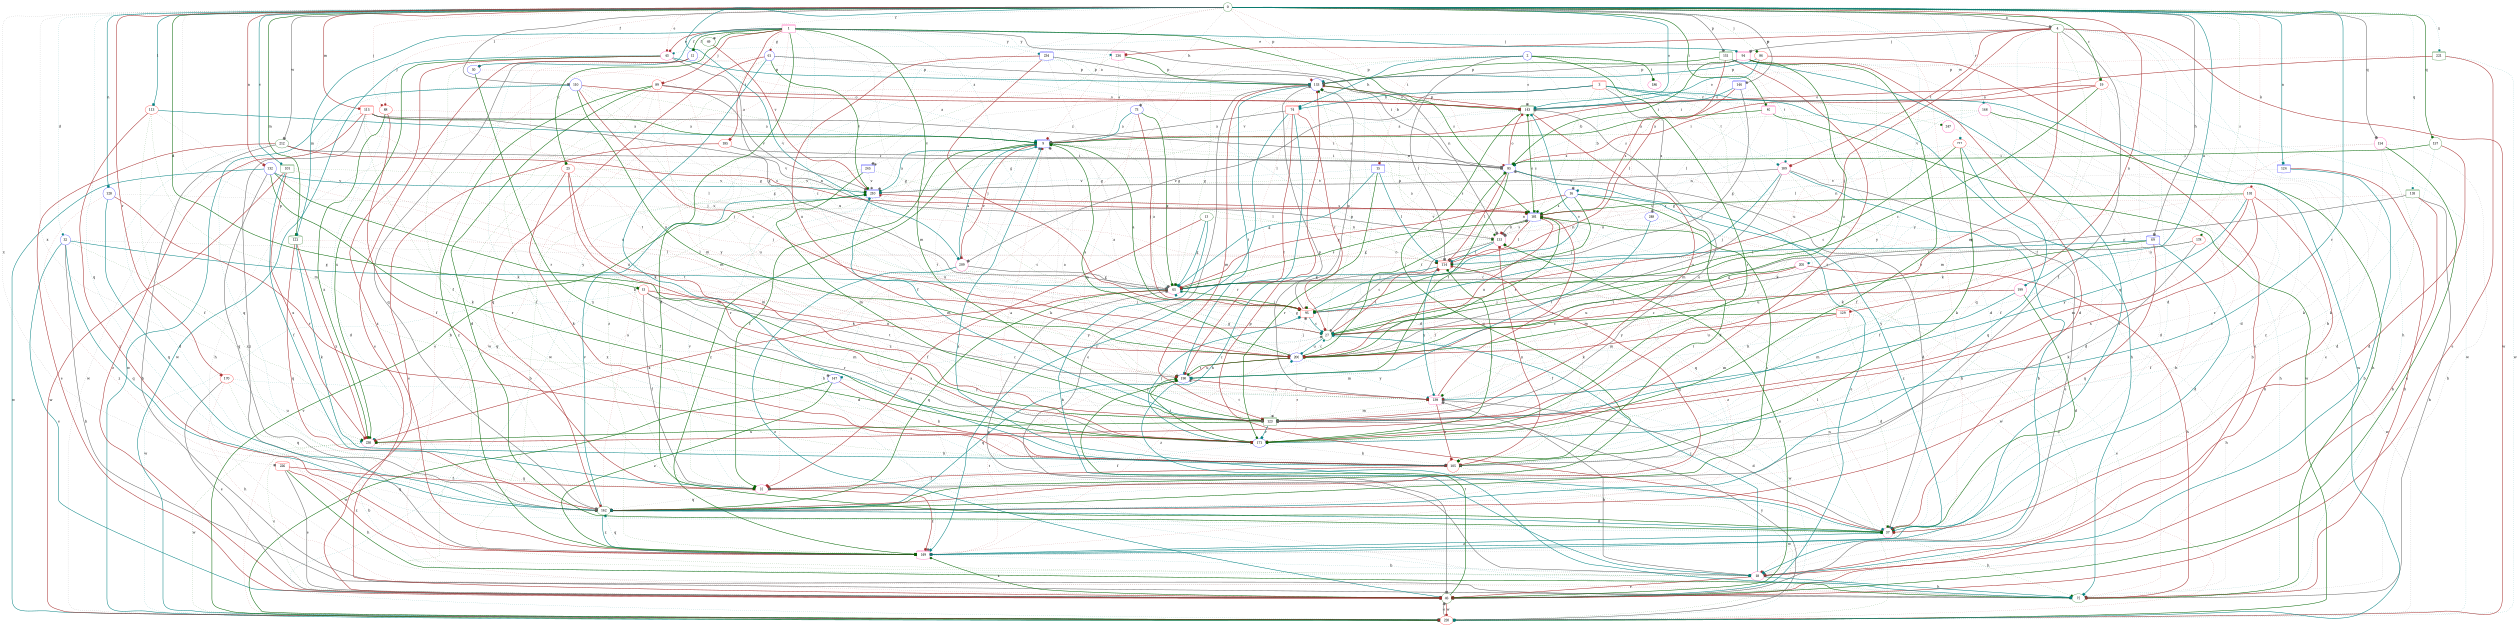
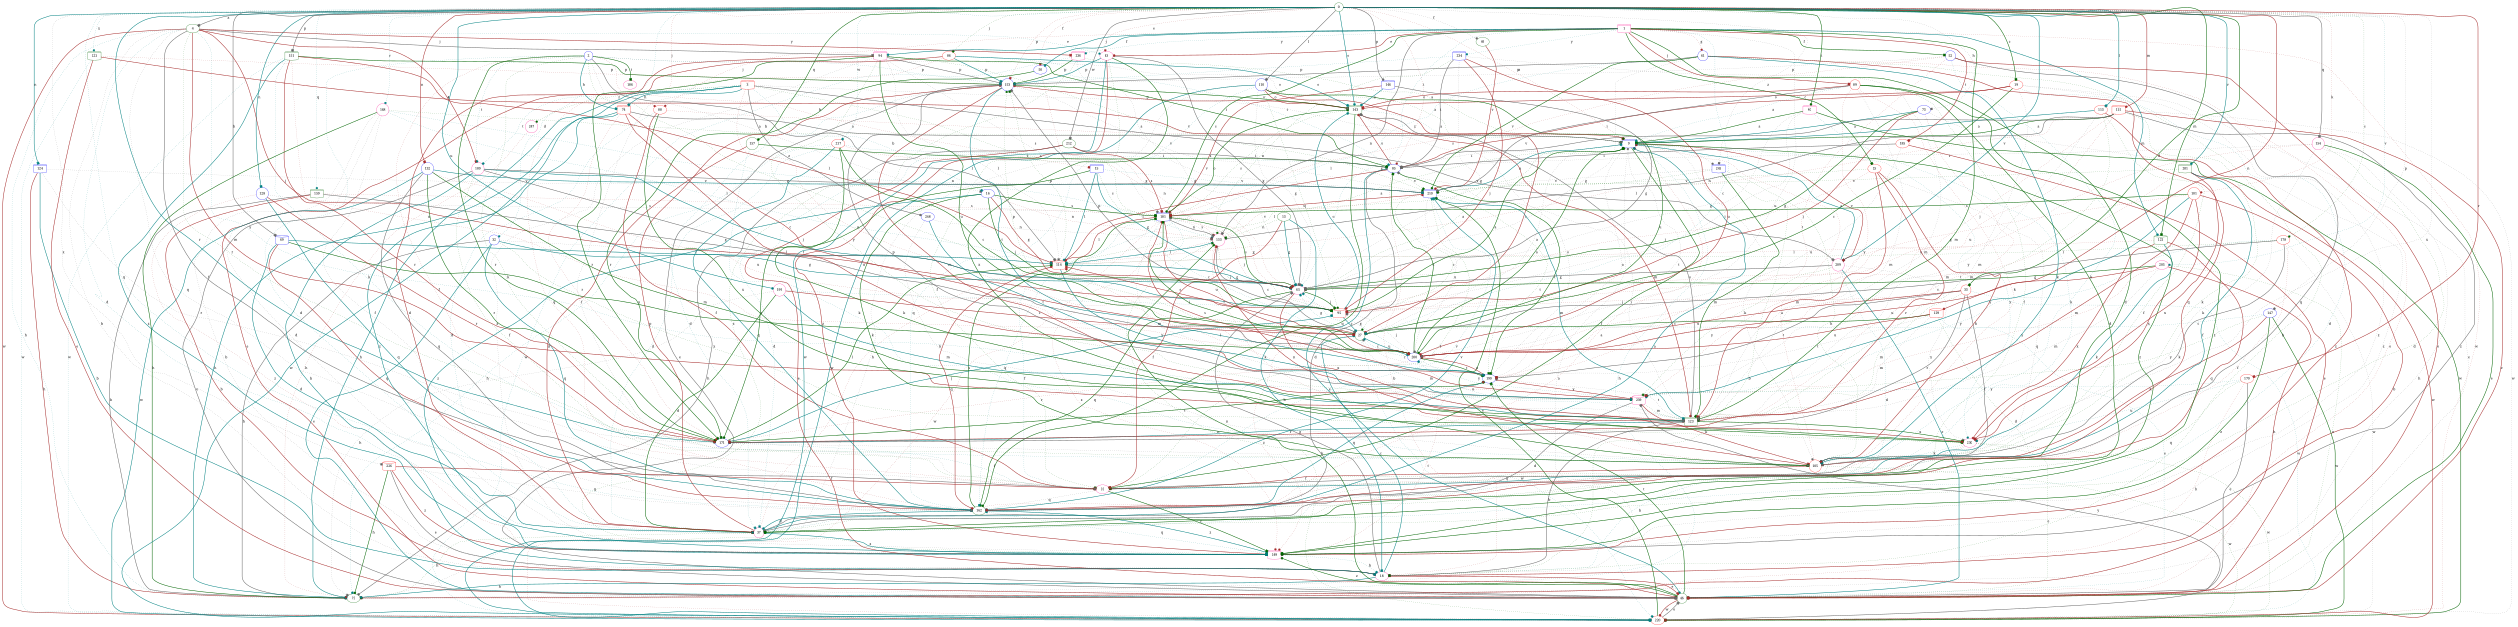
edge "27" -> "147": reversed
edge "55" -> "249": color brown -> darkgreen
